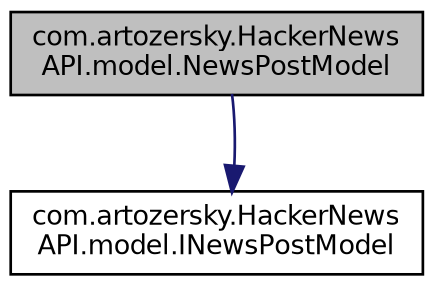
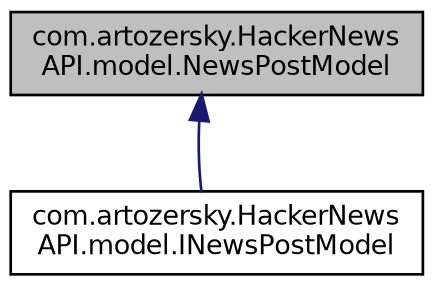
edge "com.artozersky.HackerNews API.model.NewsPostModel" -> "com.artozersky.HackerNews API.model.INewsPostModel": reversed
